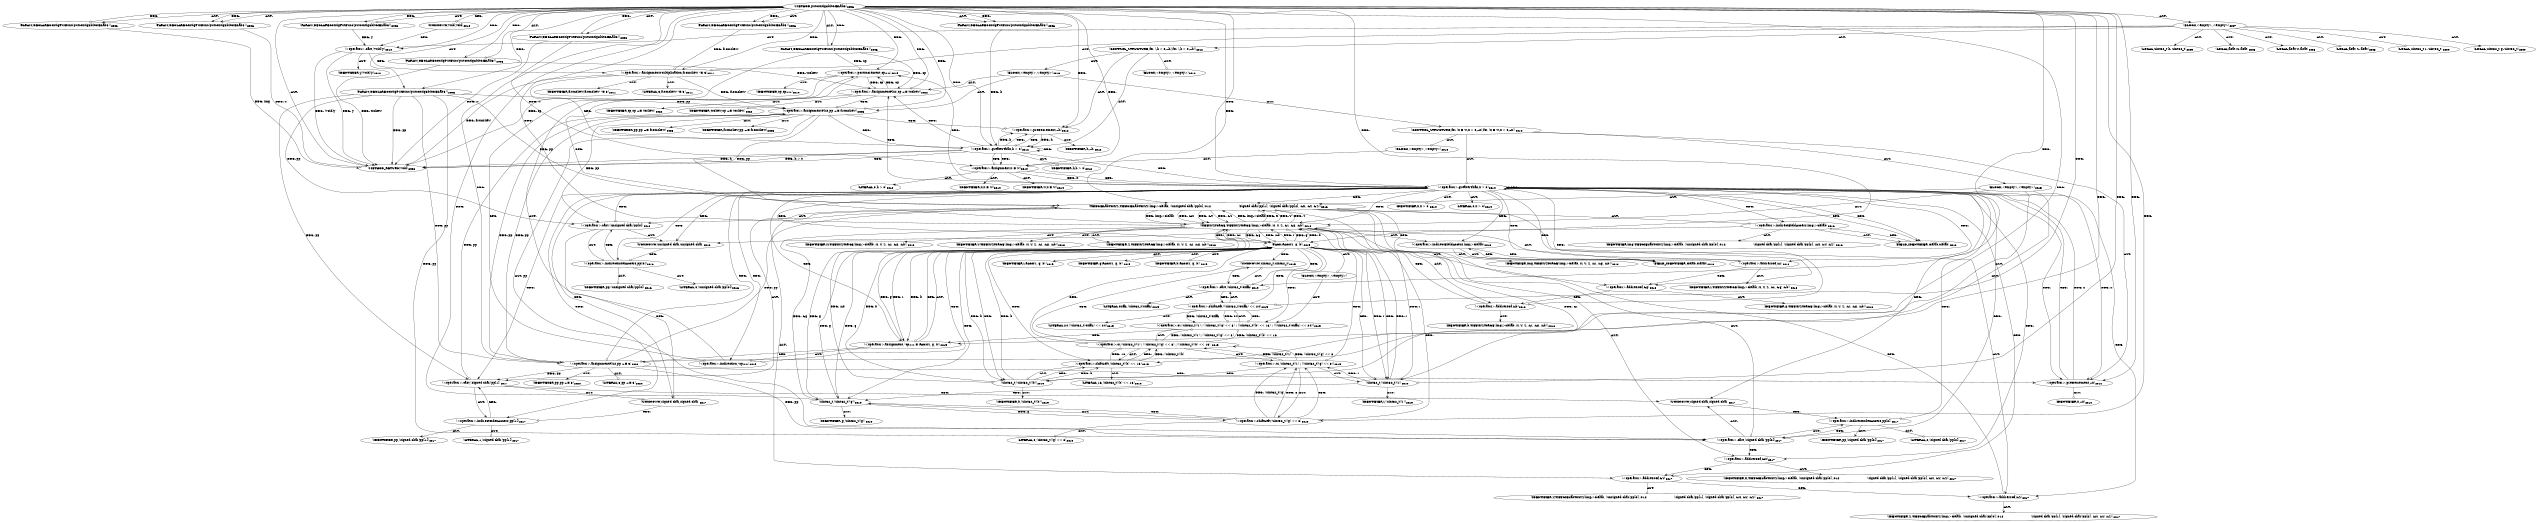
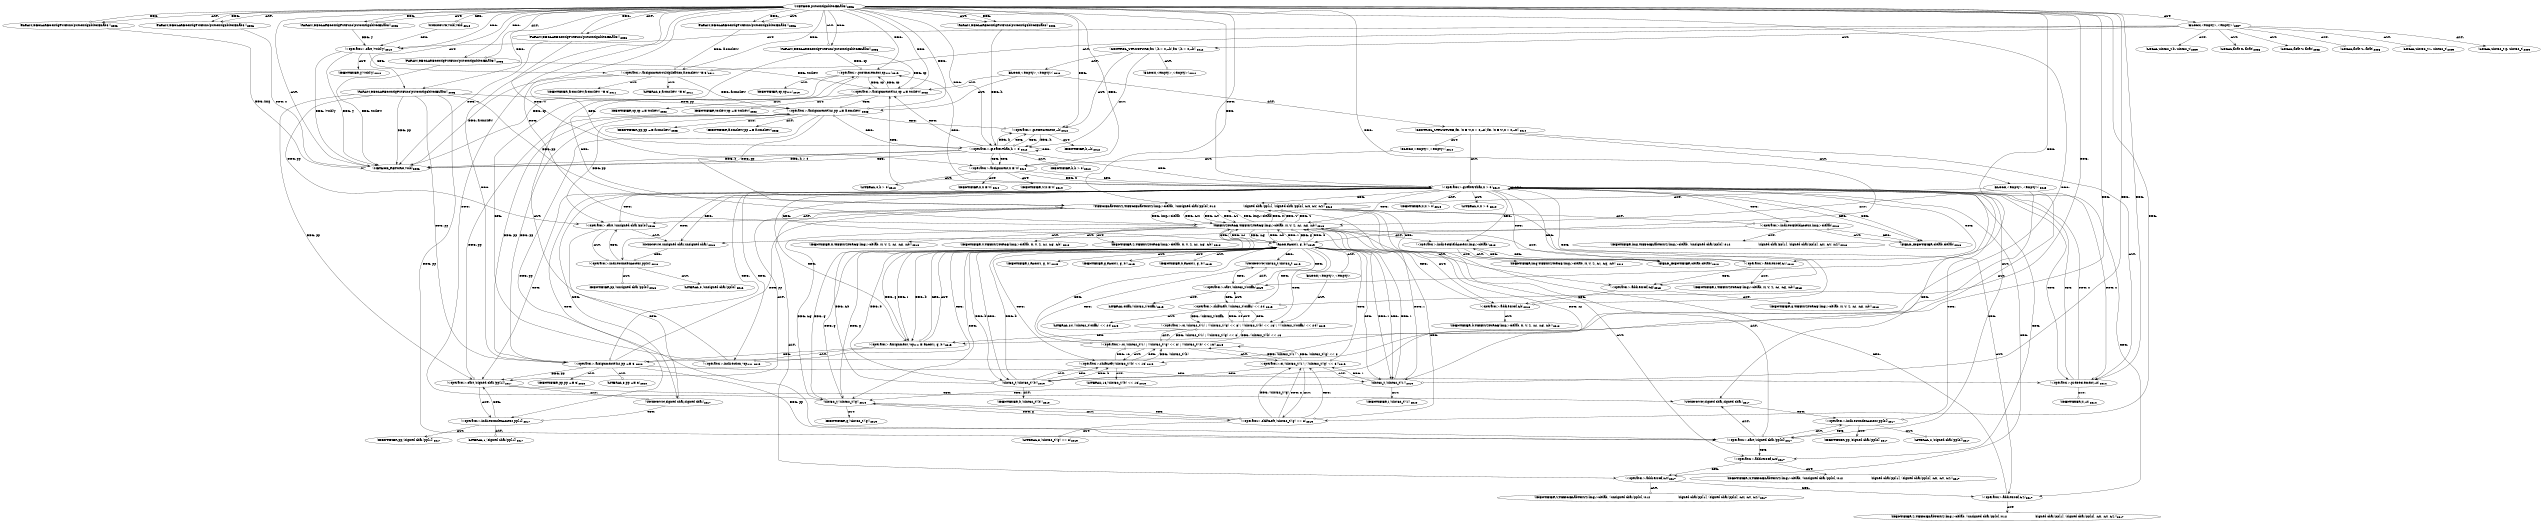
edge "(<operator>.assignmentPlus,pp += fromskew)" -> "(<operator>.cast,(signed char)pp[2])": label "AST: pp" -> "DDG: pp"
